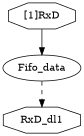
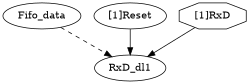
node "[1]Reset": added
edge "[1]RxD" -> "Fifo_data": now "[1]RxD" -> "RxD_dl1"
node "RxD_dl1": shape octagon -> ellipse
